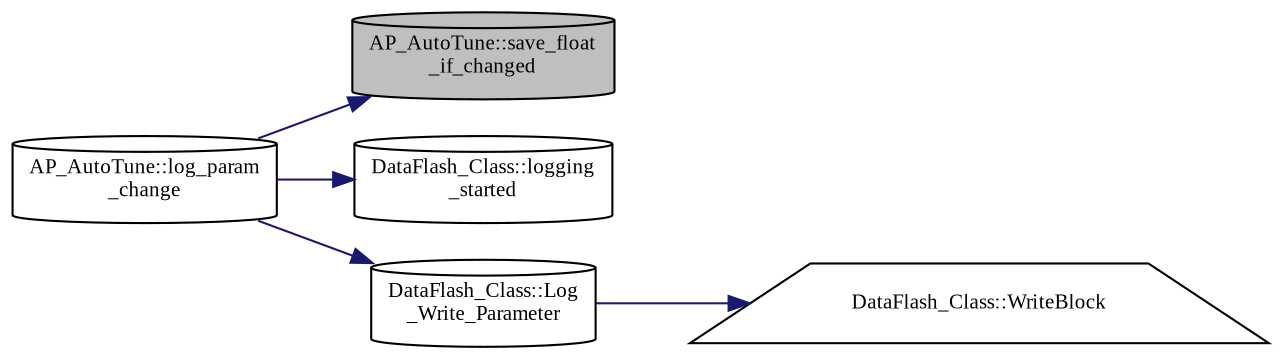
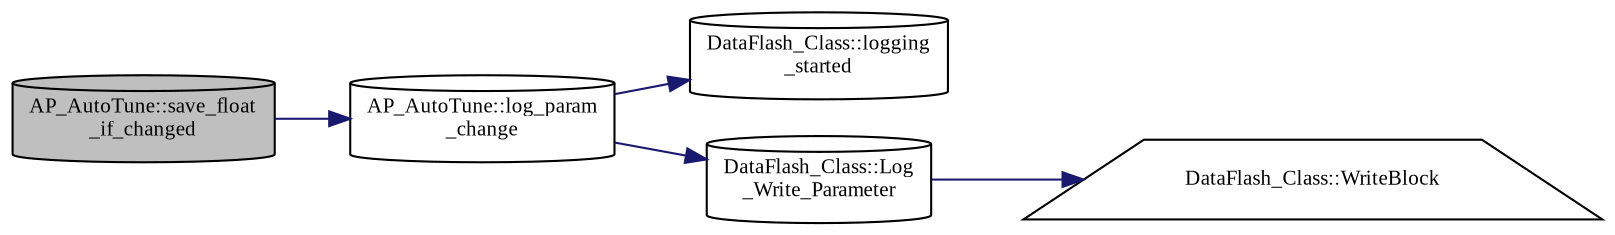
edge "AP_AutoTune::log_param _change" -> "AP_AutoTune::save_float _if_changed": reversed
